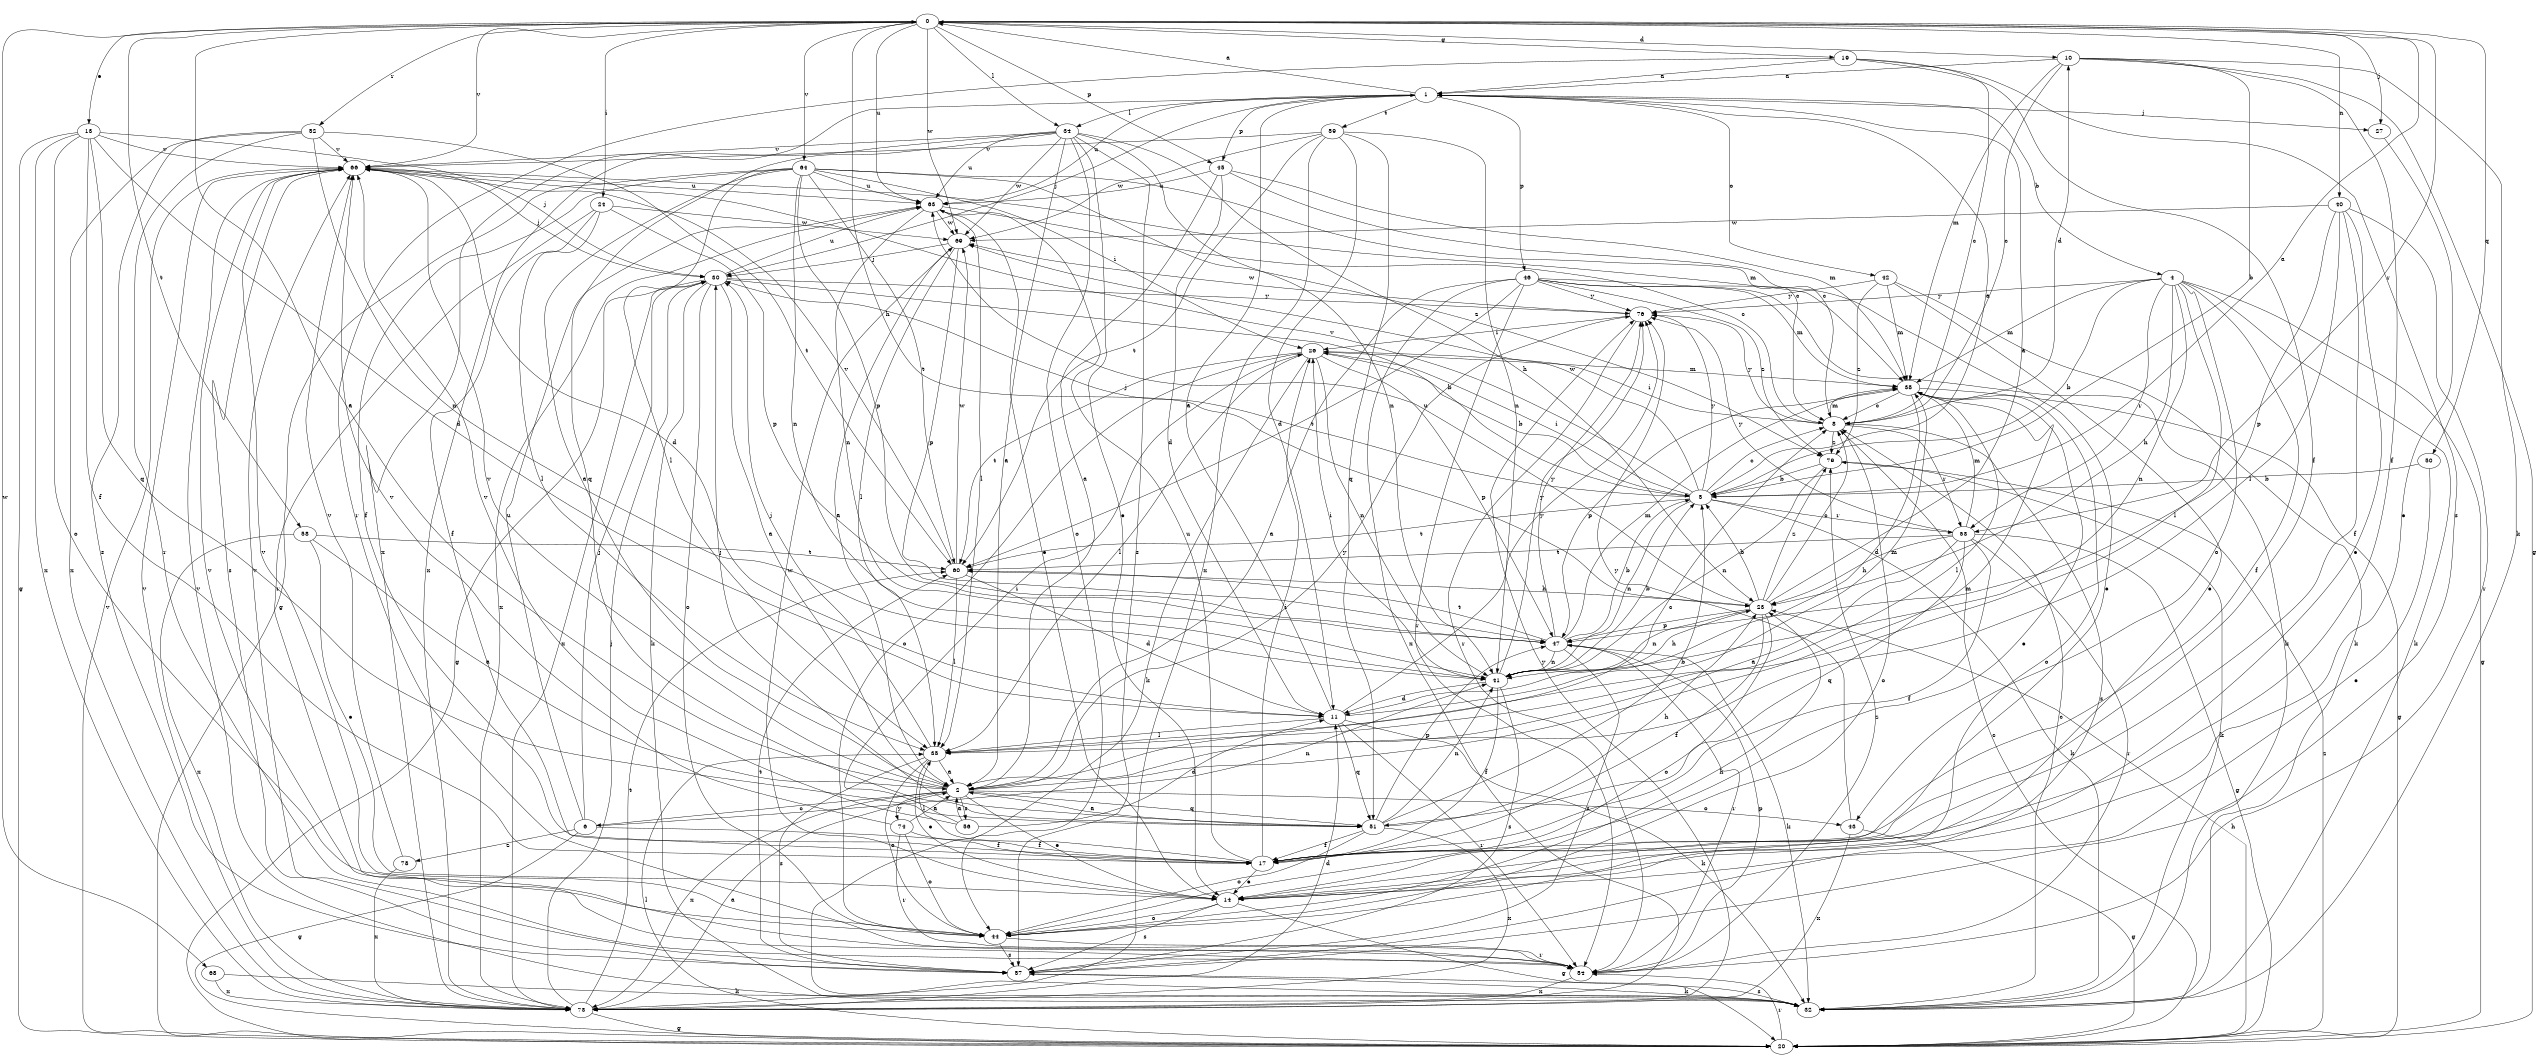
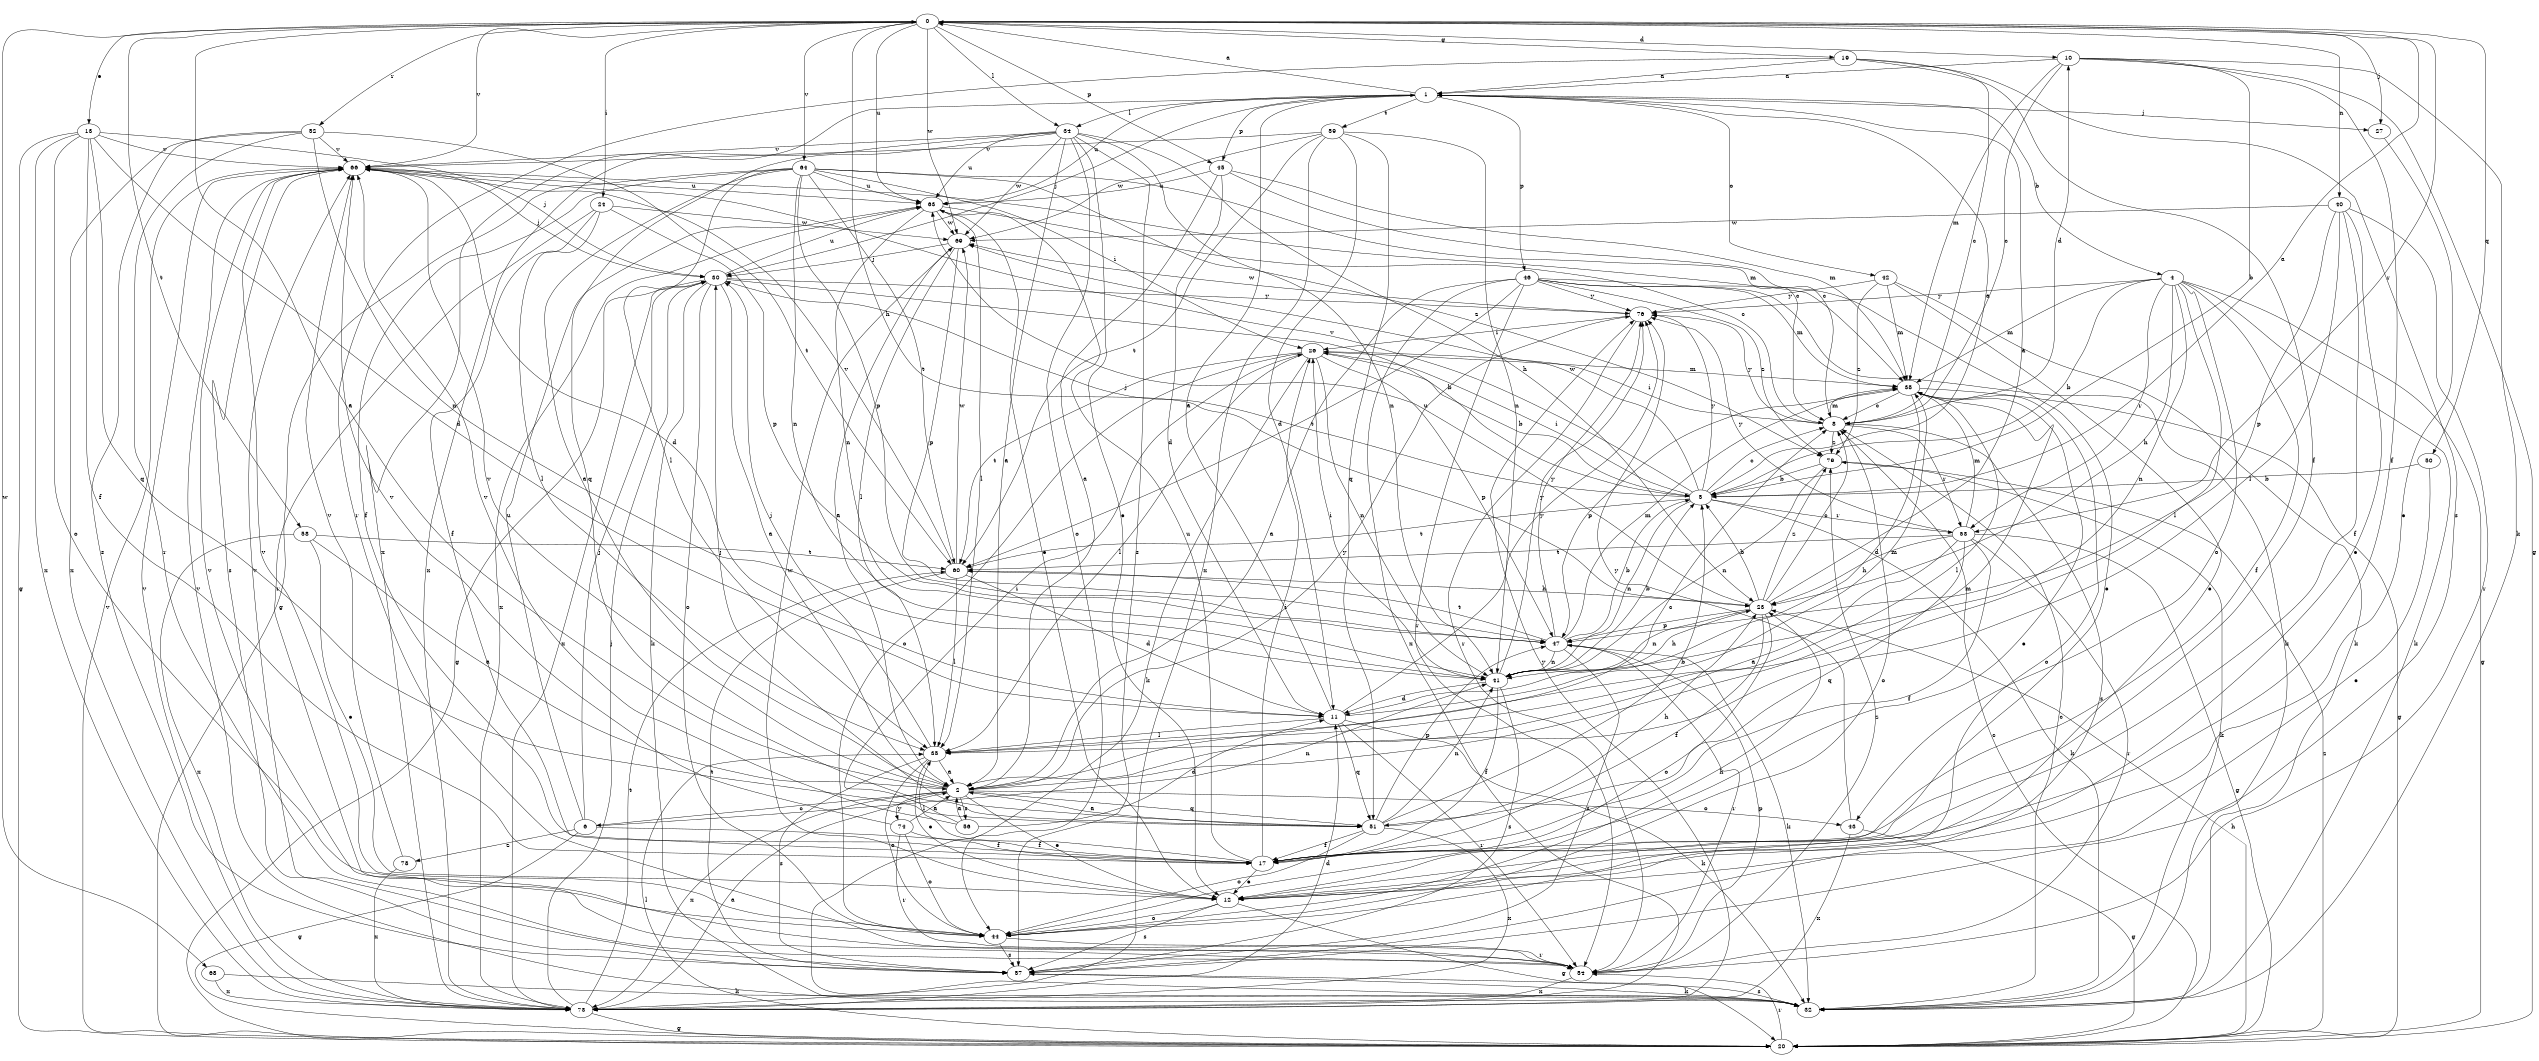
edge "57" -> "60": reversed
node "14": label "14" -> "12"
